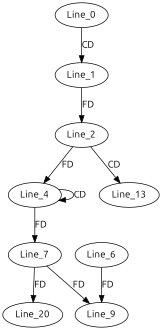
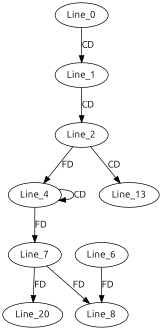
edge "Line_1" -> "Line_2": label "FD" -> "CD"
node "Line_9": label "Line_9" -> "Line_8"
